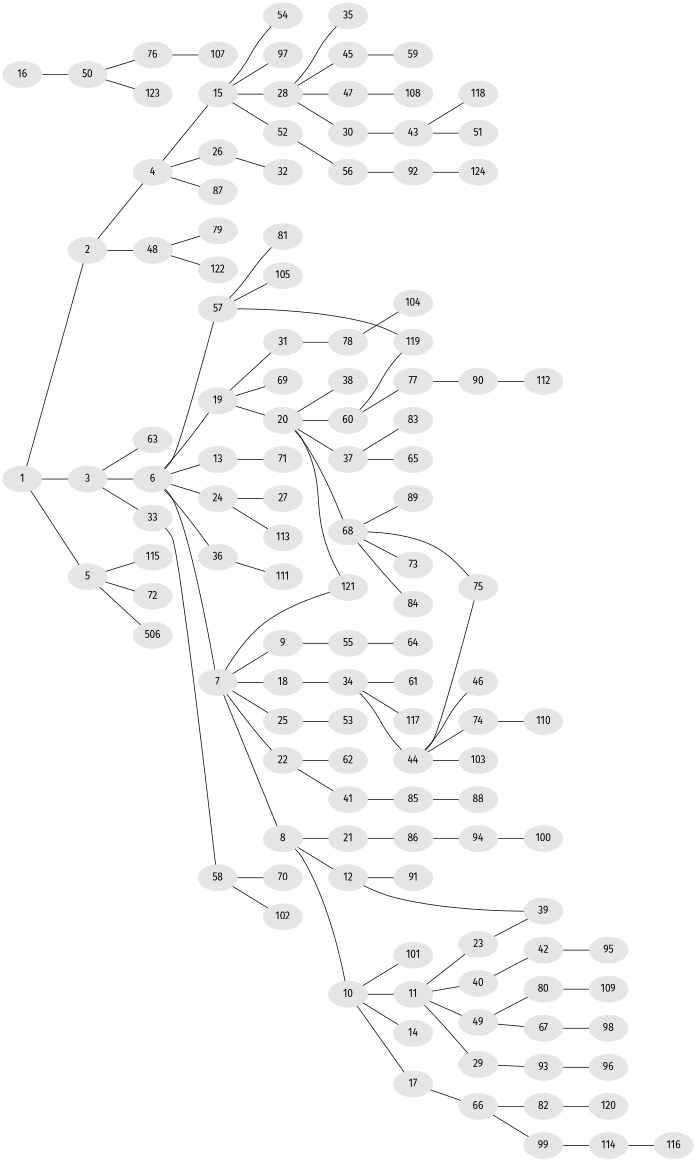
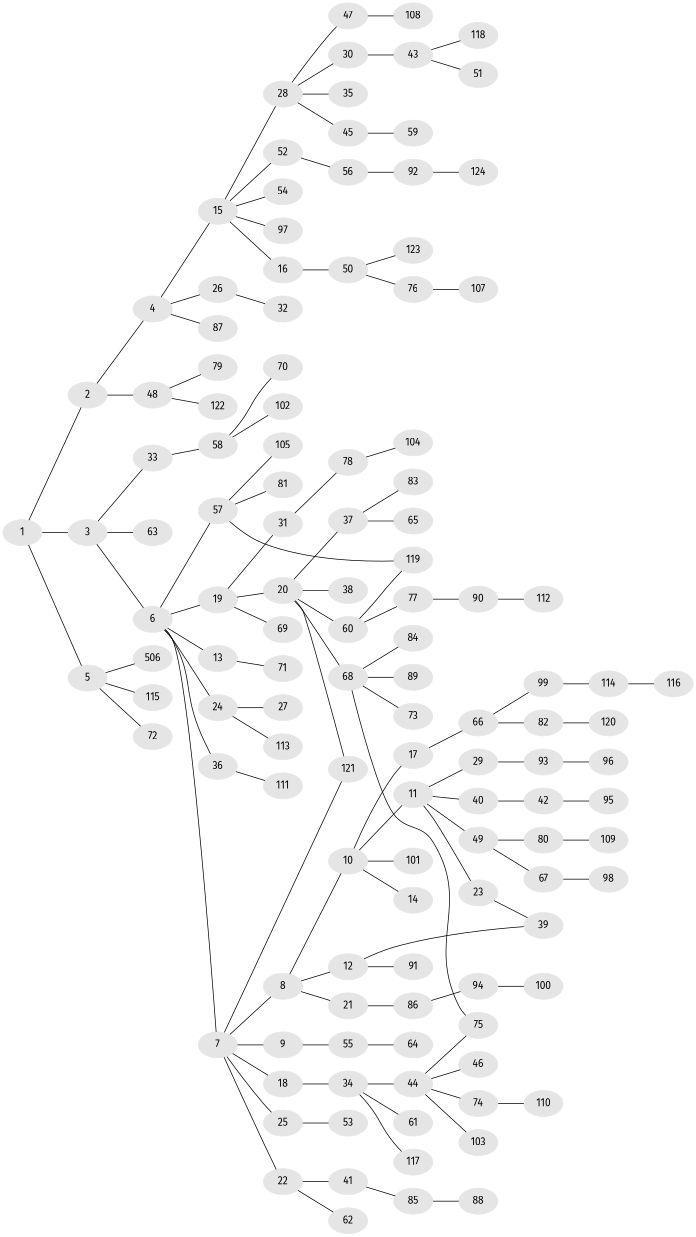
edge "15" -- "16": added
